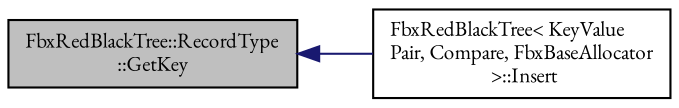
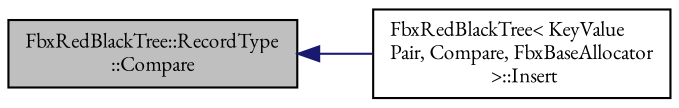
node "FbxRedBlackTree::RecordType ::GetKey": label "FbxRedBlackTree::RecordType ::GetKey" -> "FbxRedBlackTree::RecordType ::Compare"
